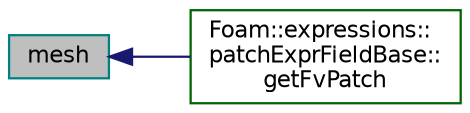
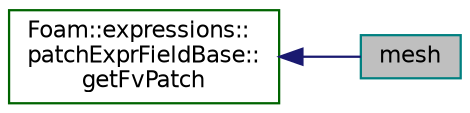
edge "Foam::expressions:: patchExprFieldBase:: getFvPatch" -> "mesh": reversed
